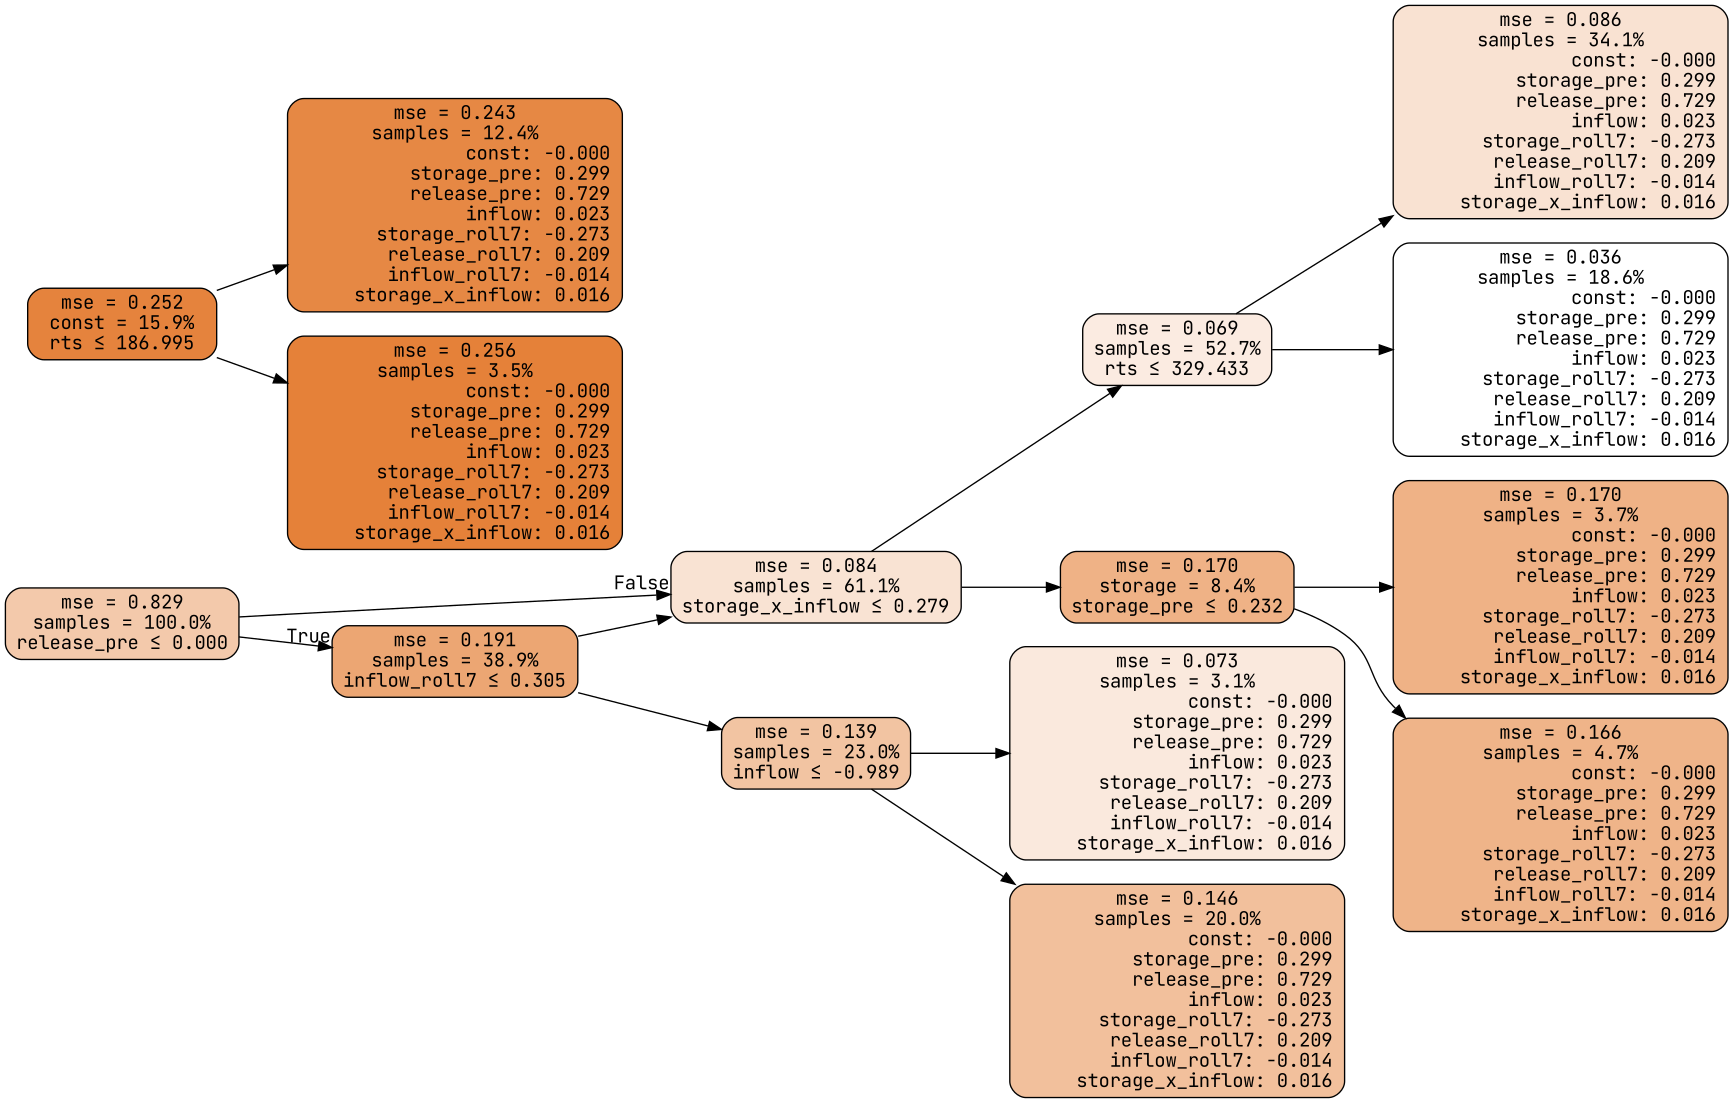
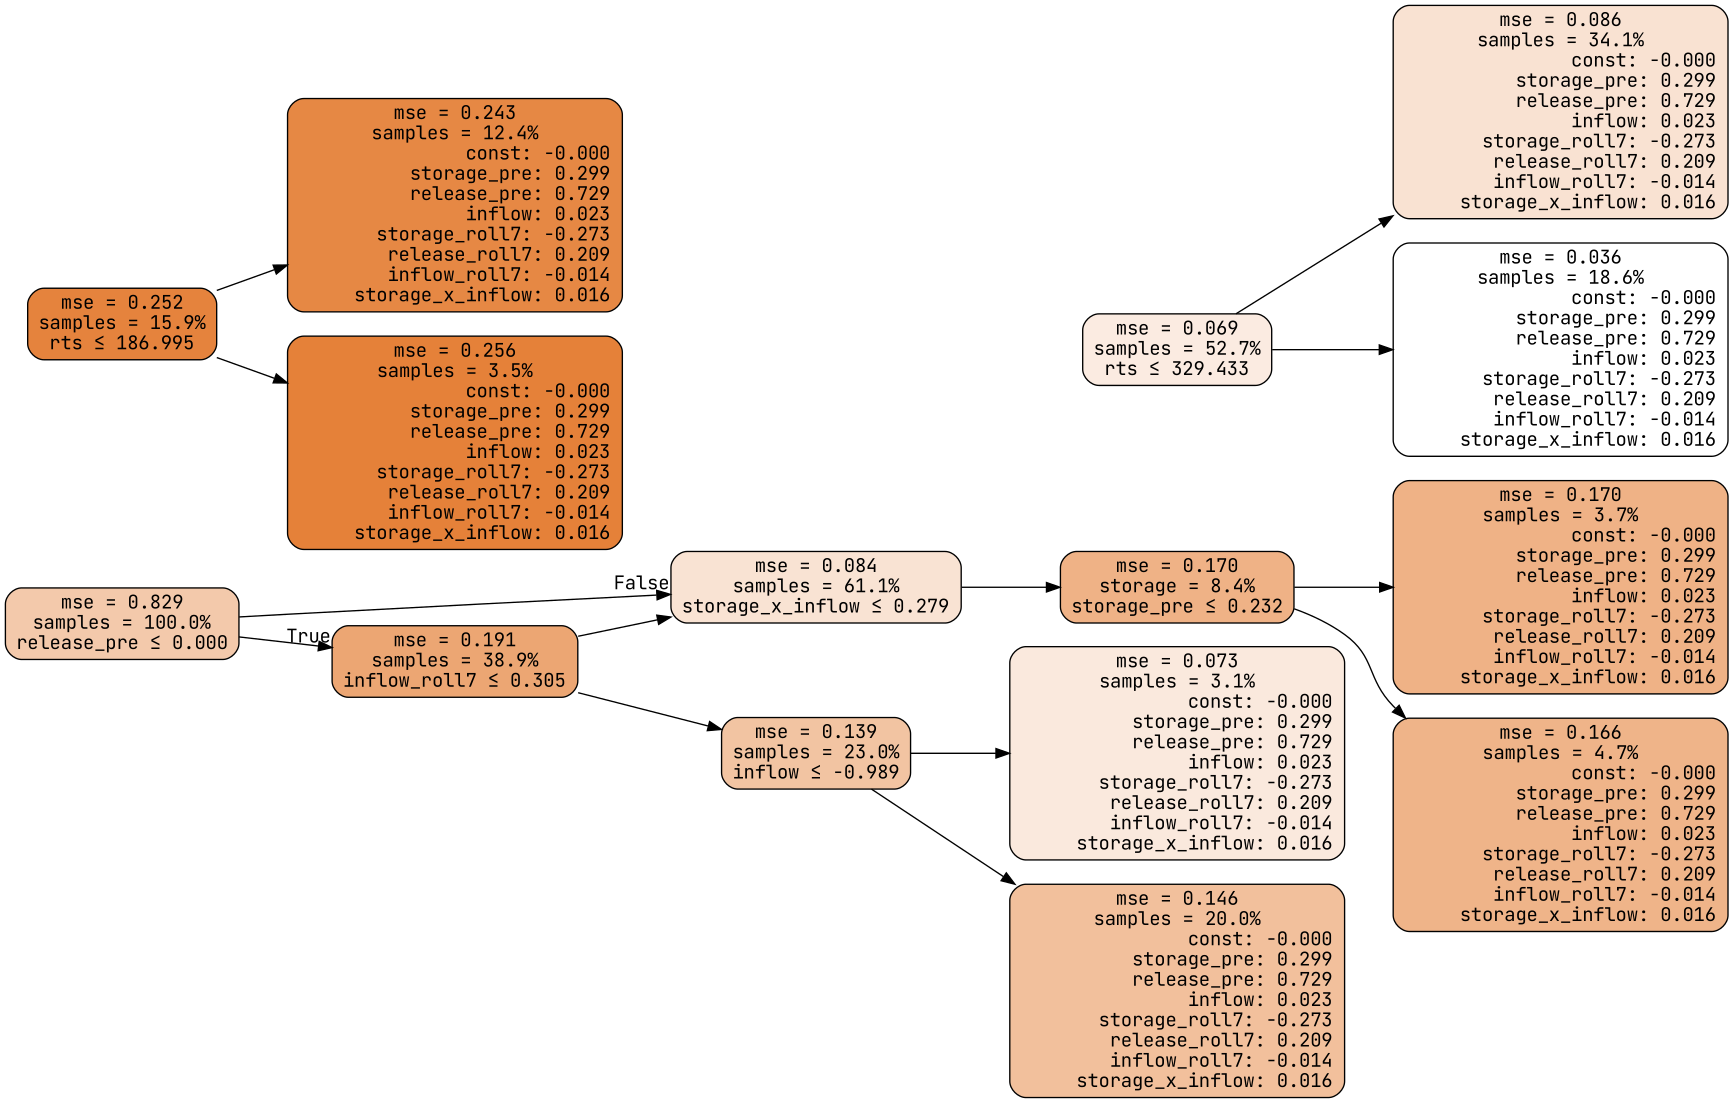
node "mse = 0.252 const = 15.9% rts ≤ 186.995": label "mse = 0.252 const = 15.9% rts ≤ 186.995" -> "mse = 0.252 samples = 15.9% rts ≤ 186.995"
edge "mse = 0.084 samples = 61.1% storage_x_inflow ≤ 0.279" -> "mse = 0.069 samples = 52.7% rts ≤ 329.433": removed
